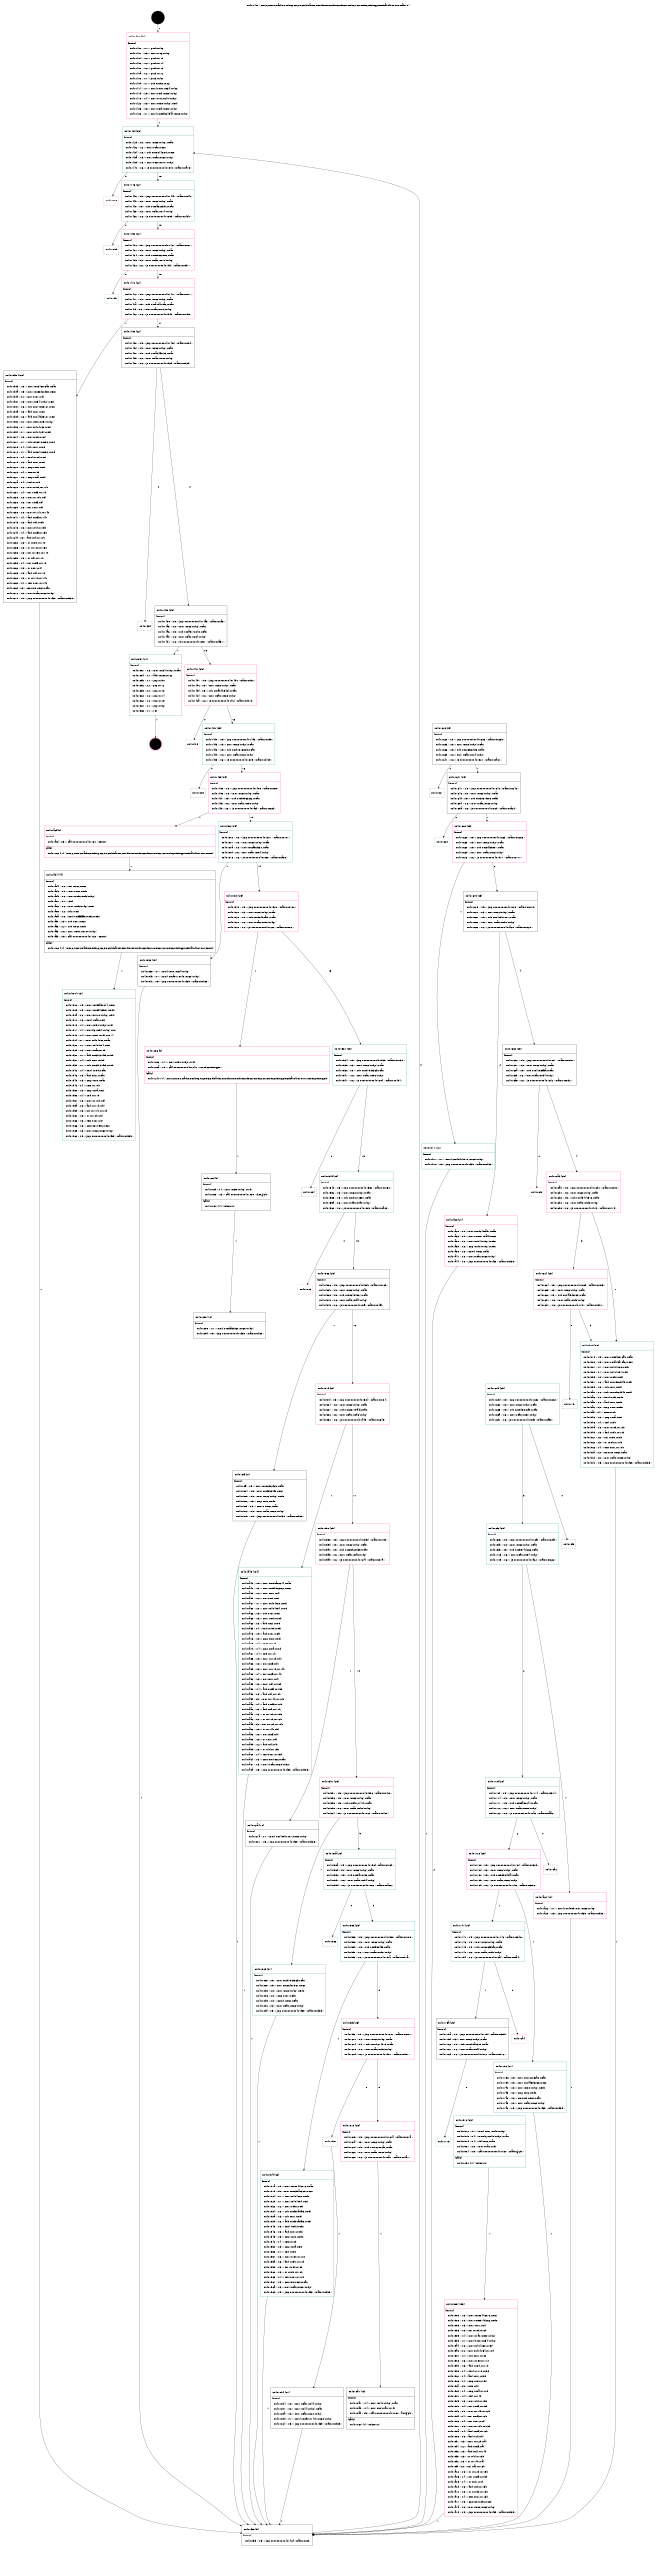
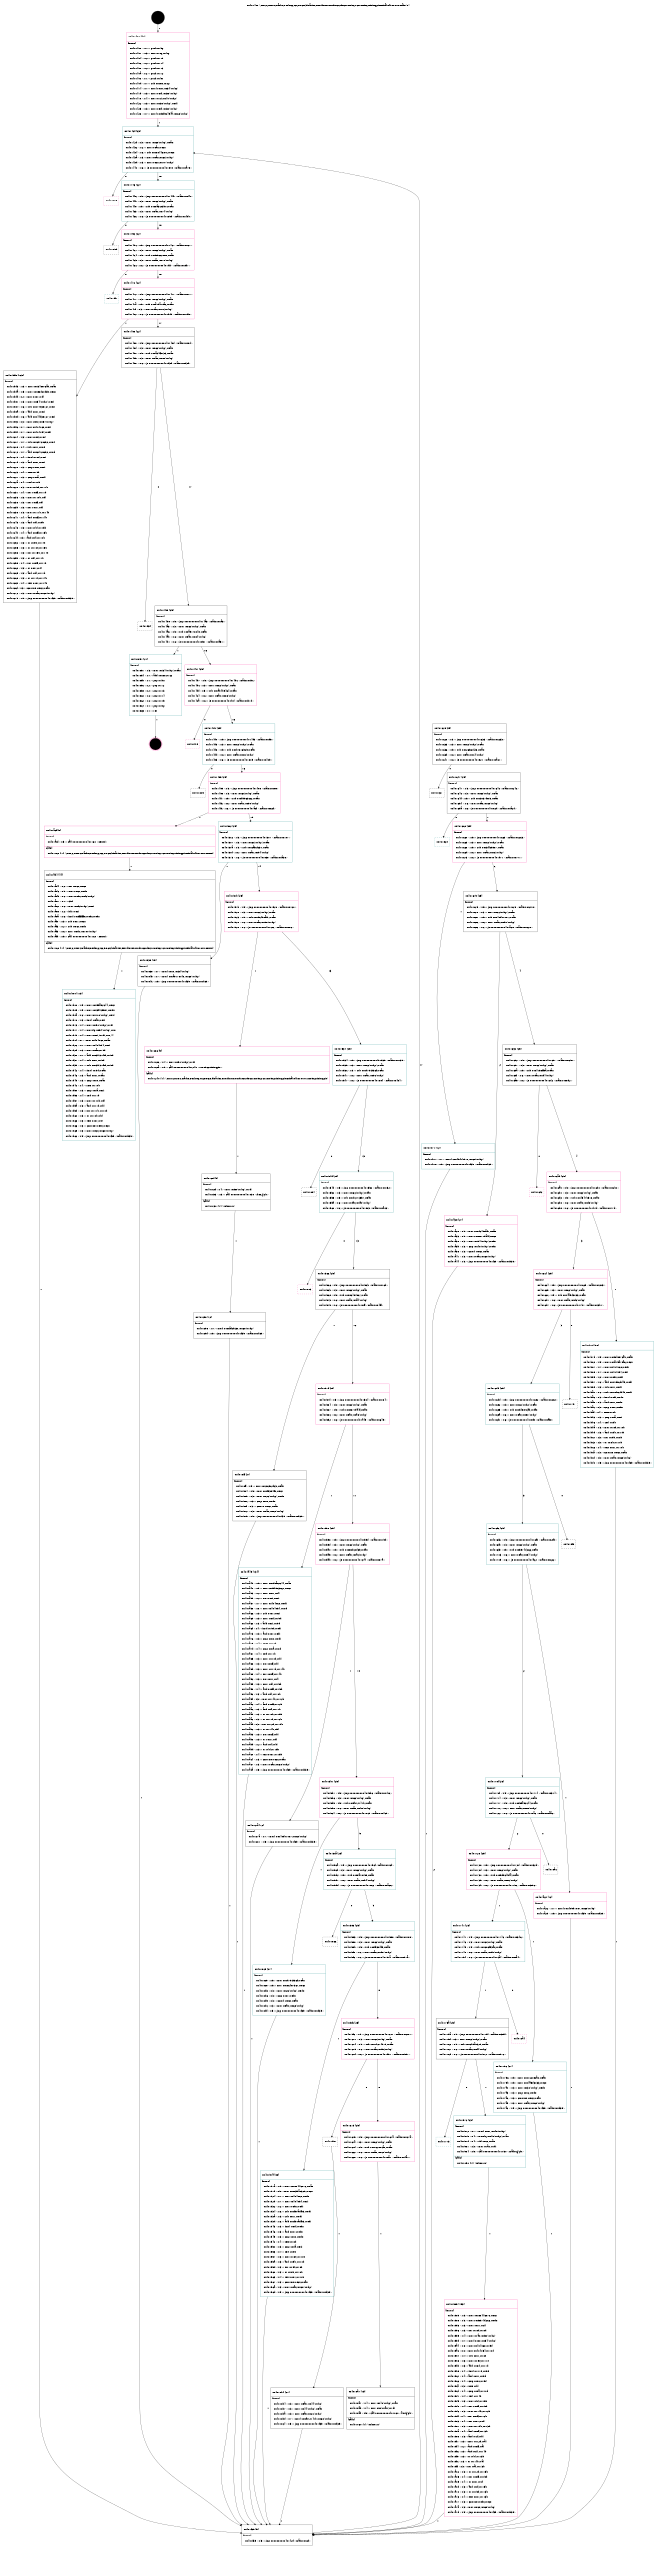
edge "0x40162e [25]" -> "0x401647 [25]": removed, label "7"
edge "0x4016c4 [25]" -> "0x401b7d [88]": now "0x4016c4 [25]" -> "0x4016dd [25]"
edge "0x401c98 [12]" -> "0x401f39 [5]": added, label "1"
edge "0x40175a [25]" -> "0x401972 [23]": added, label "1"
edge "0x4015fc [25]" -> "0x401d97": arrowhead normal -> dot
